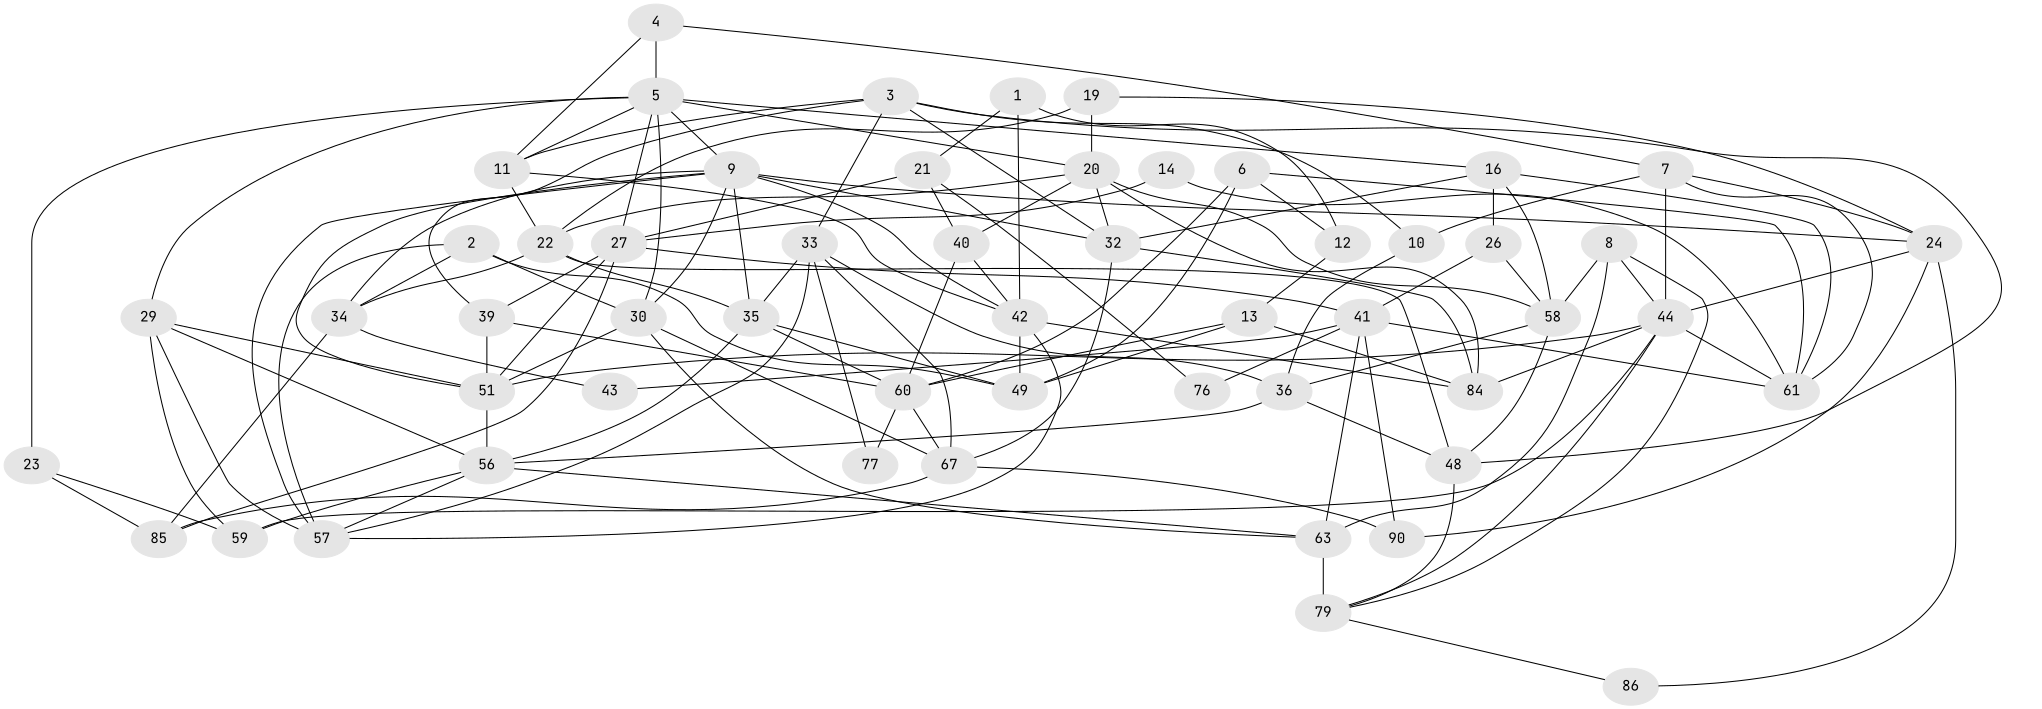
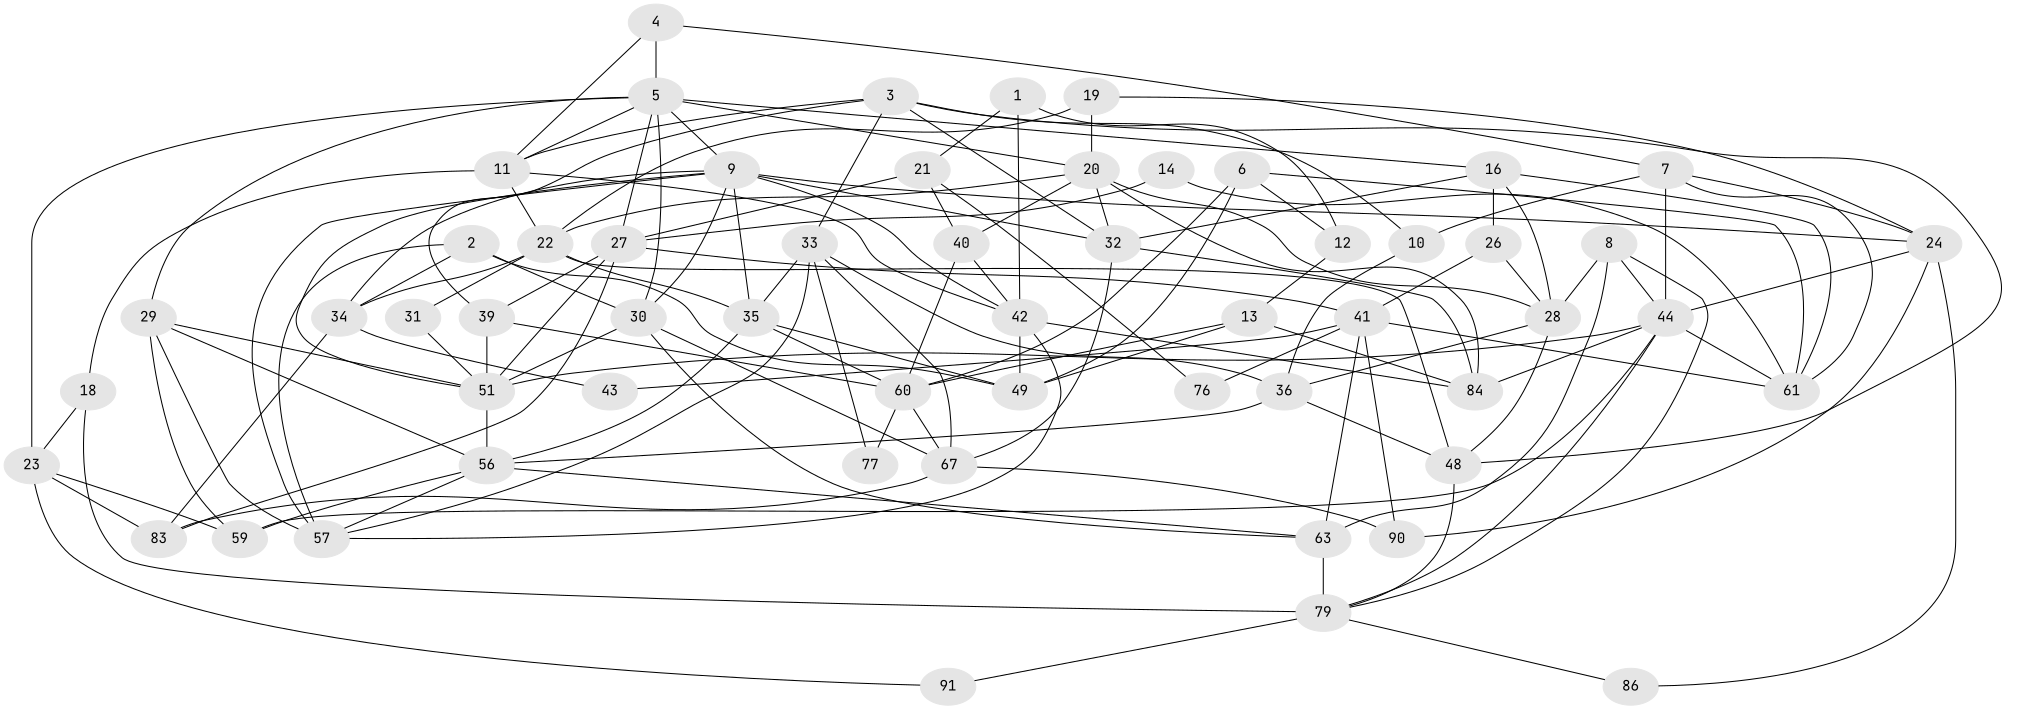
node "31": added
node "58": label "58" -> "28"
node "18": added
node "85": label "85" -> "83"
node "91": added
